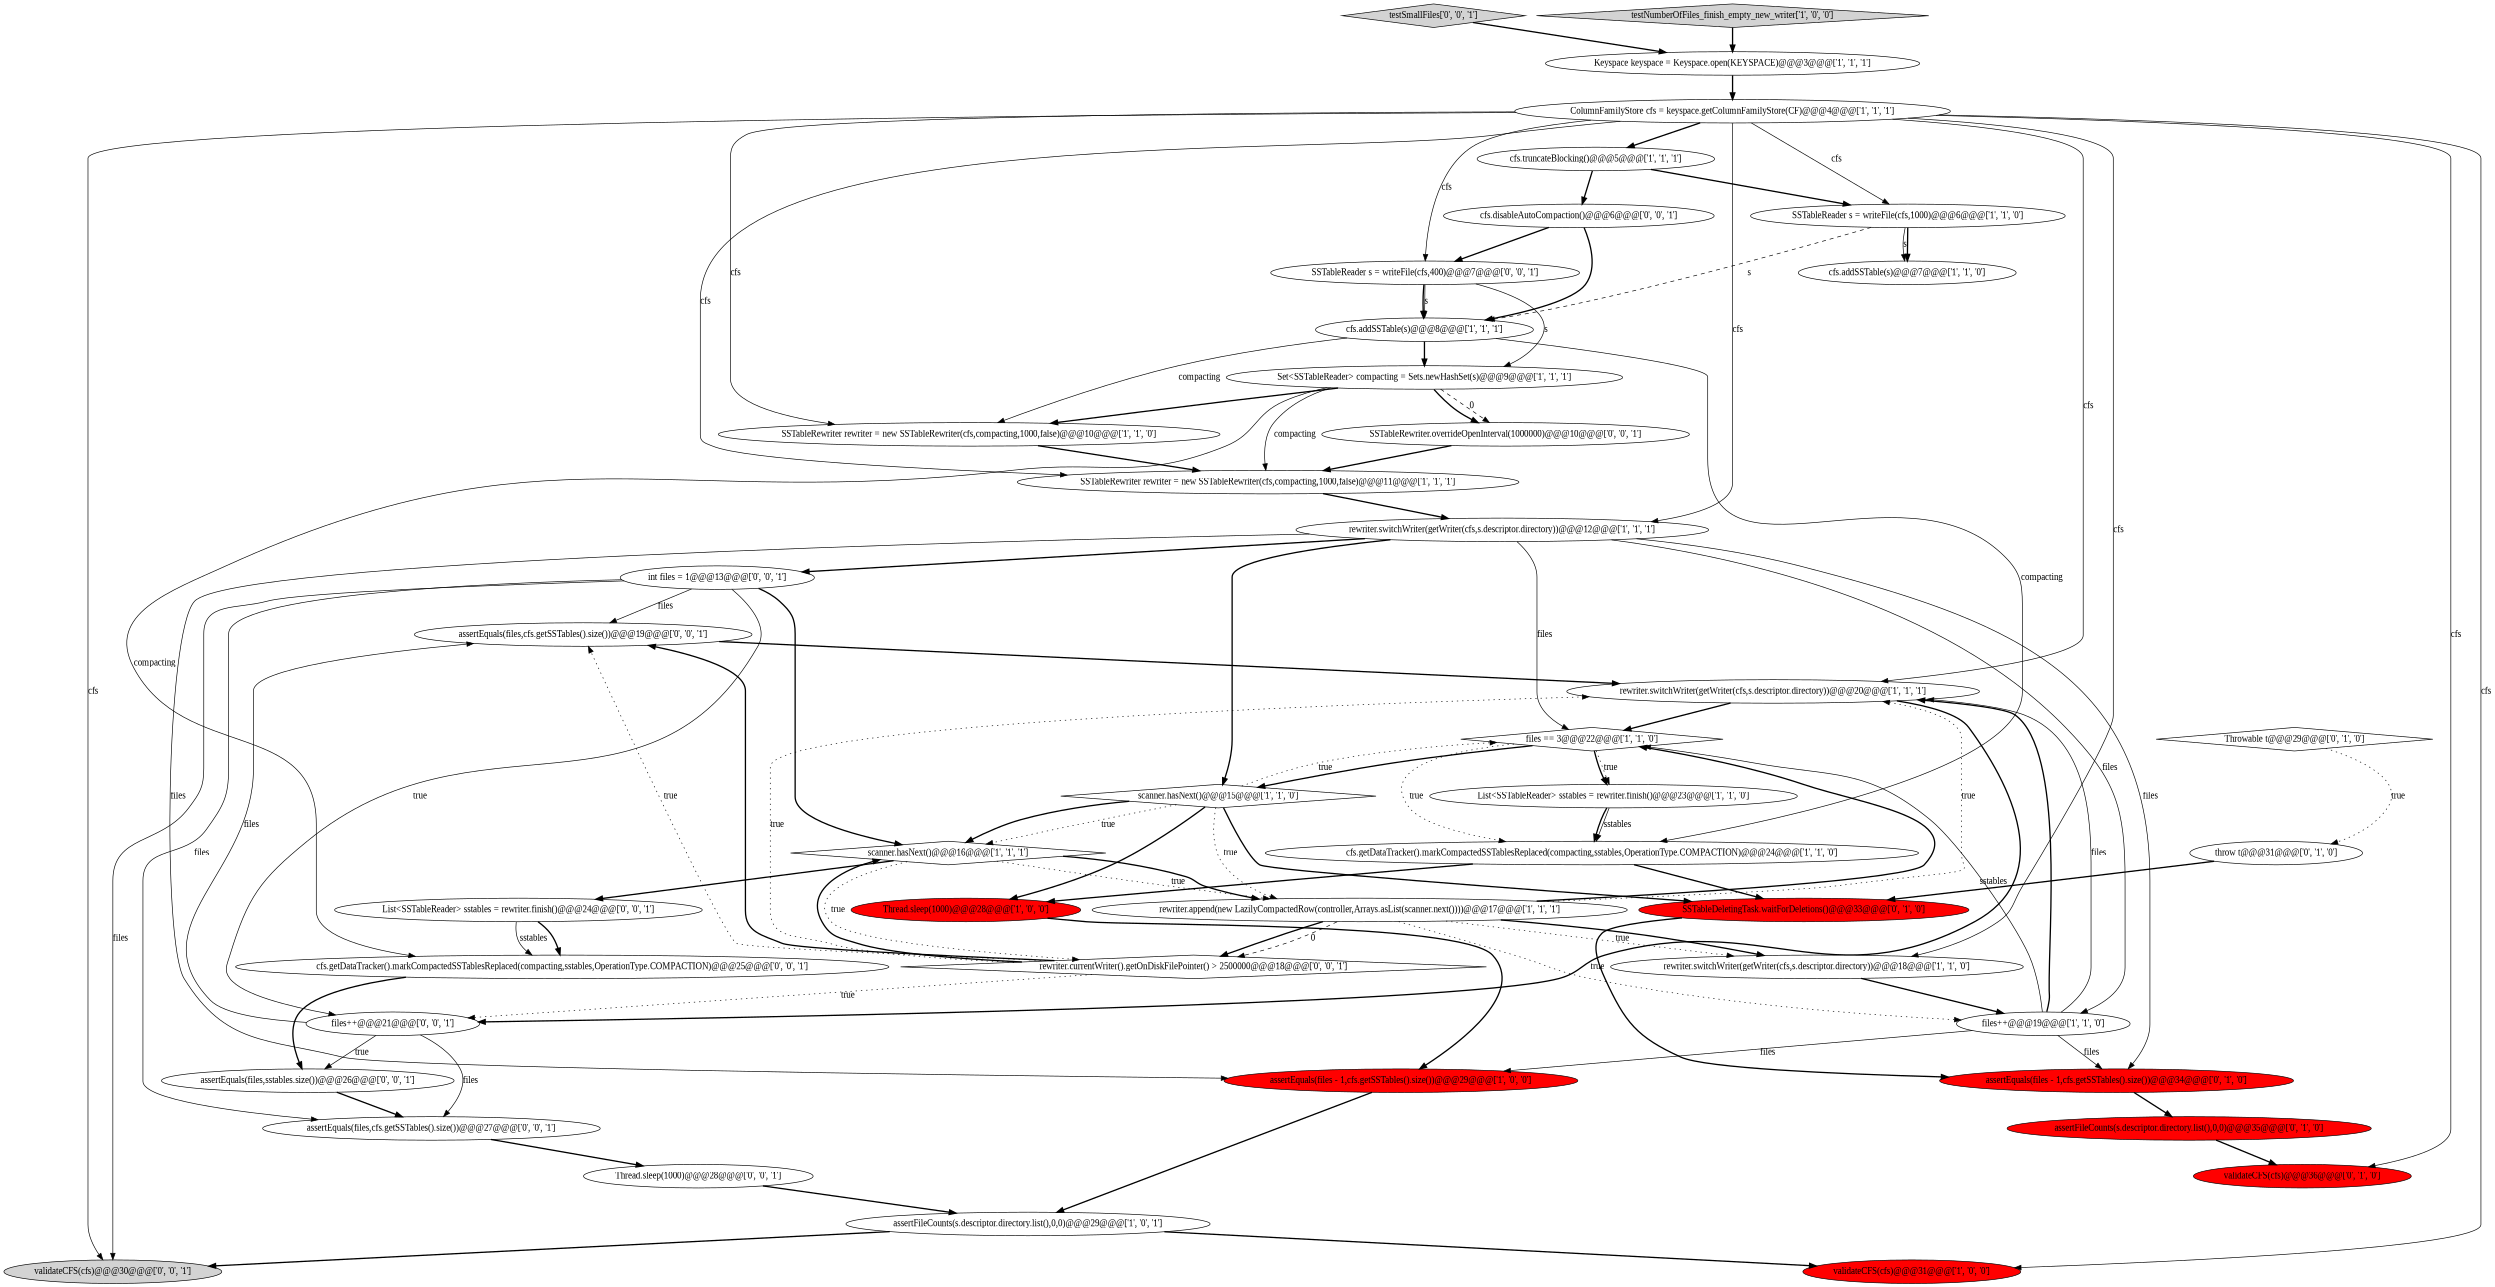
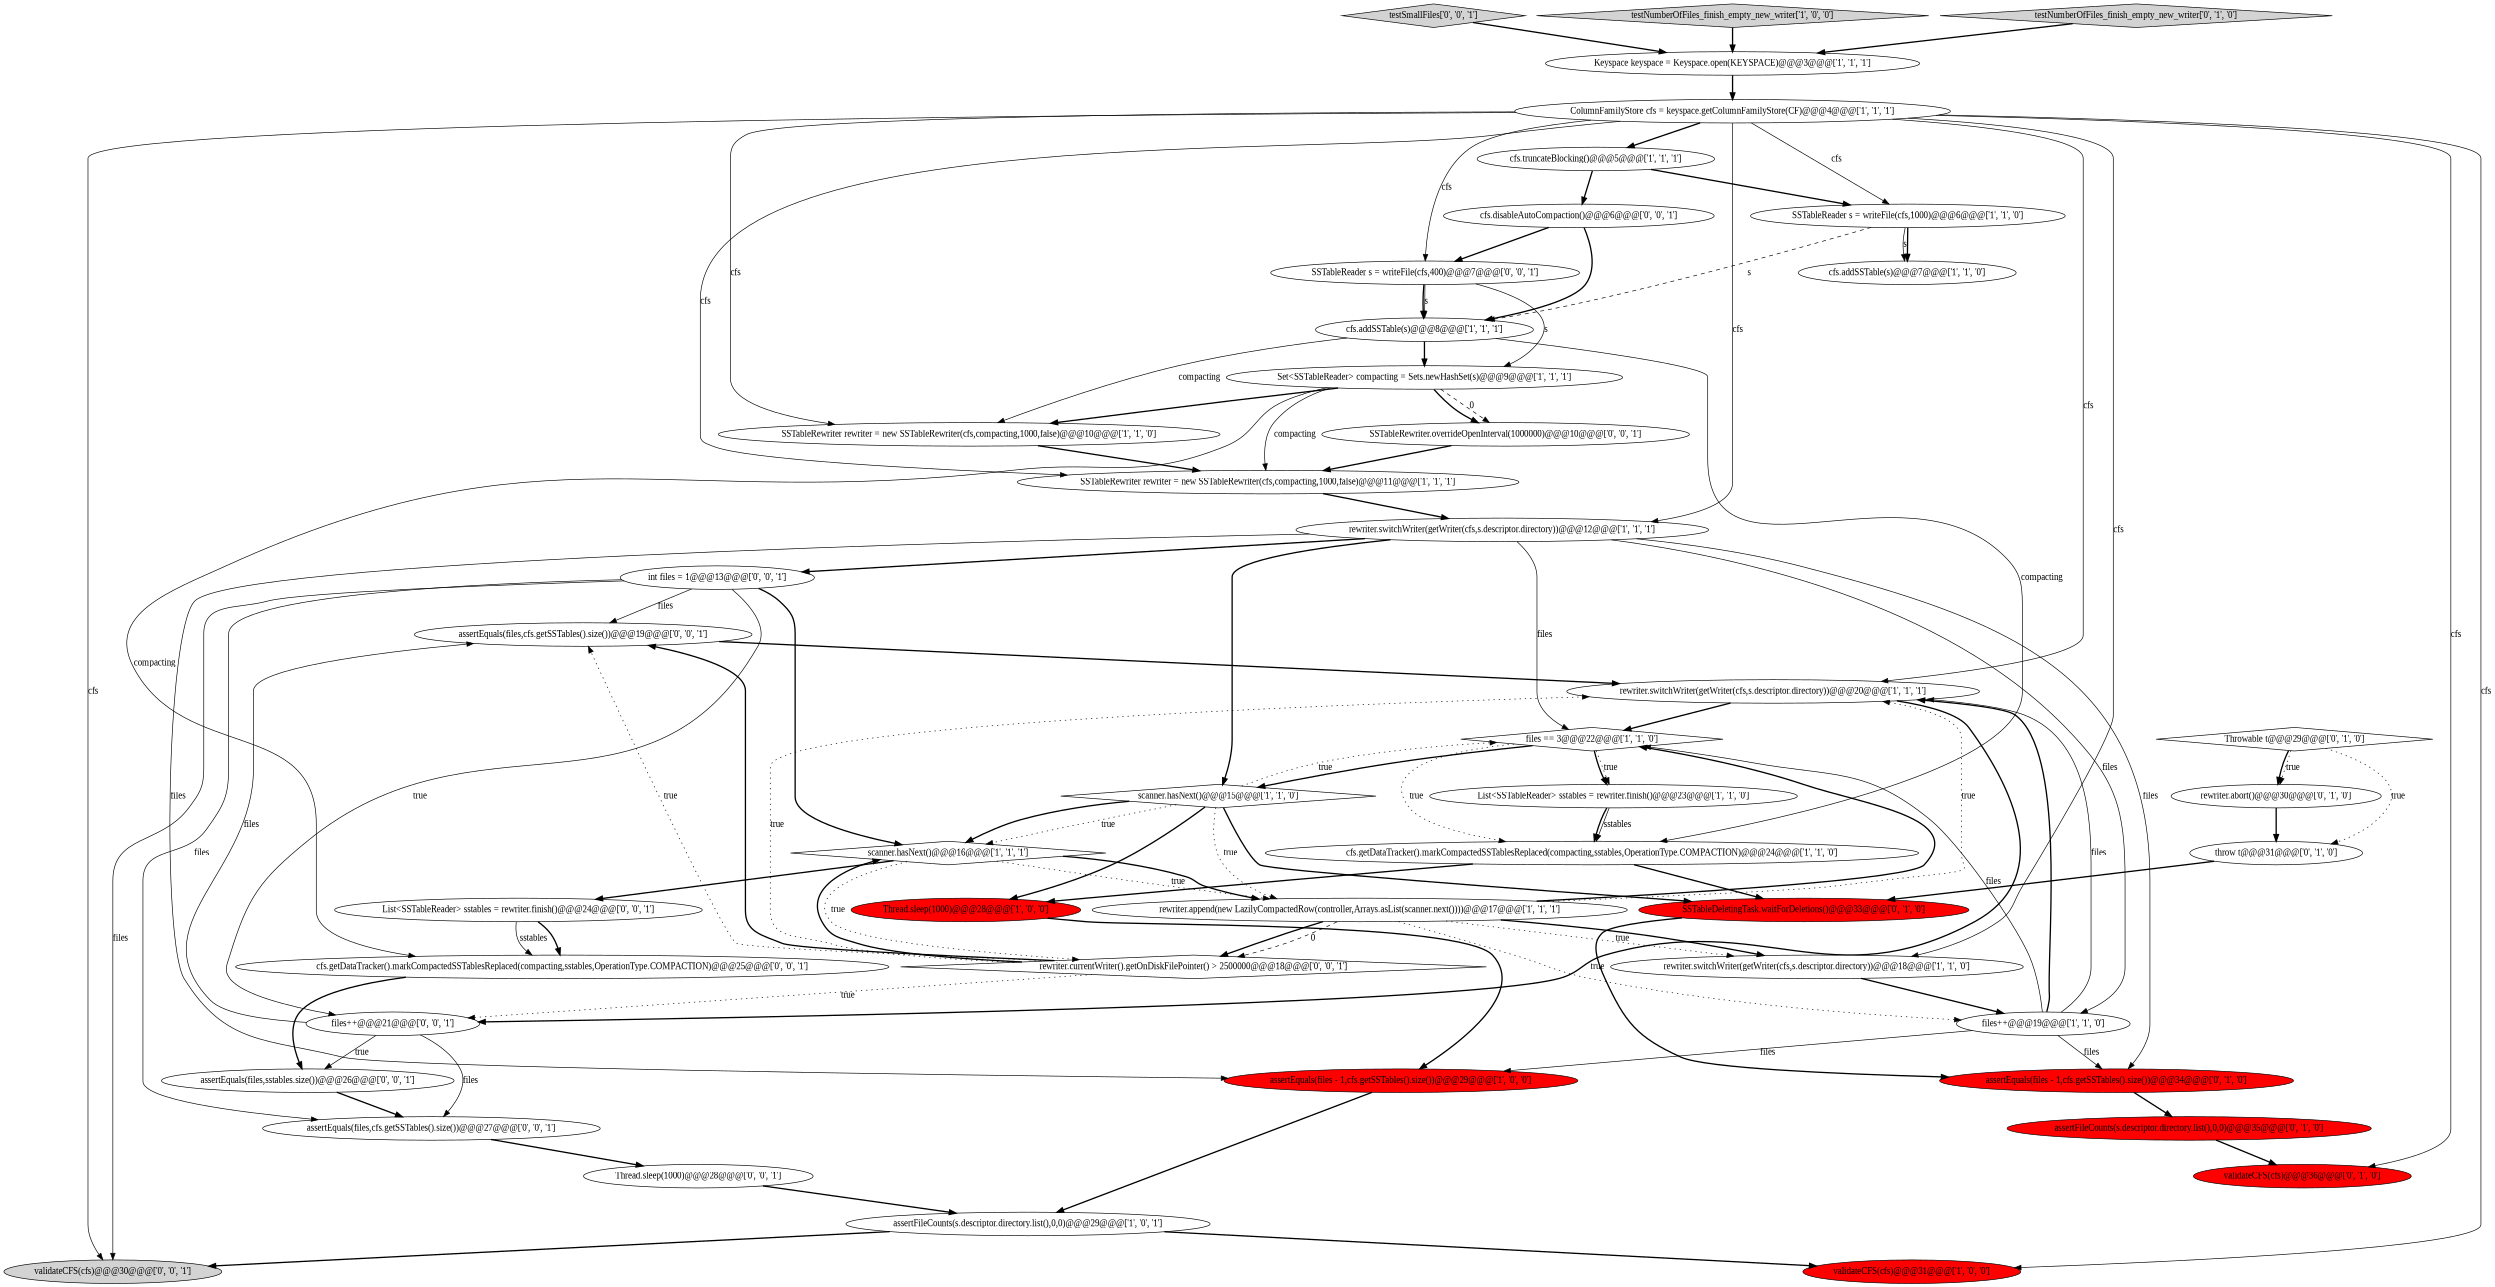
node "testNumberOfFiles_finish_empty_new_writer['0', '1', '0']": added
node "rewriter.abort()@@@30@@@['0', '1', '0']": added
edge "files++@@@19@@@['1', '1', '0']" -> "files == 3@@@22@@@['1', '1', '0']": label "sstables" -> "files"
